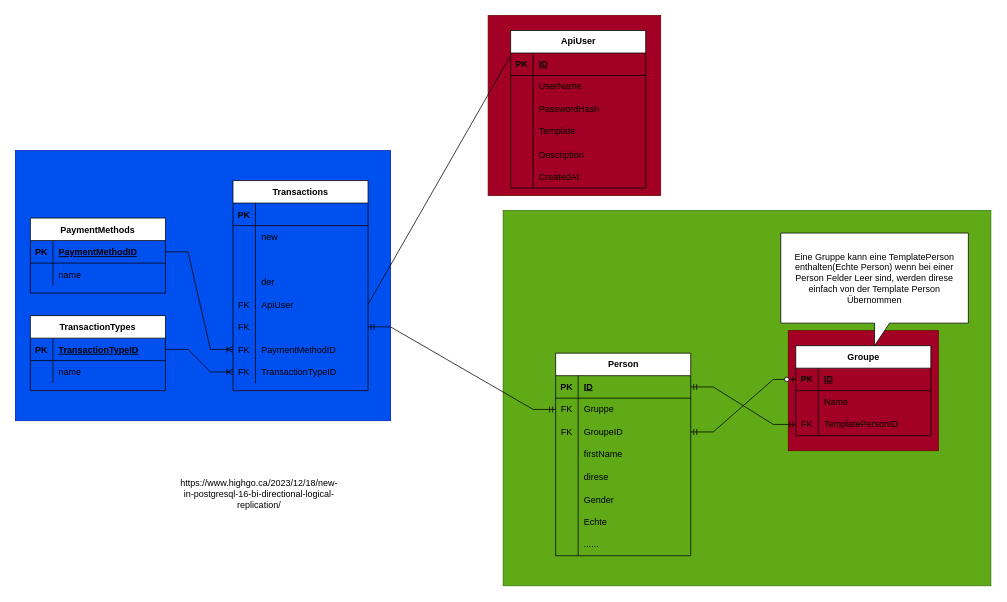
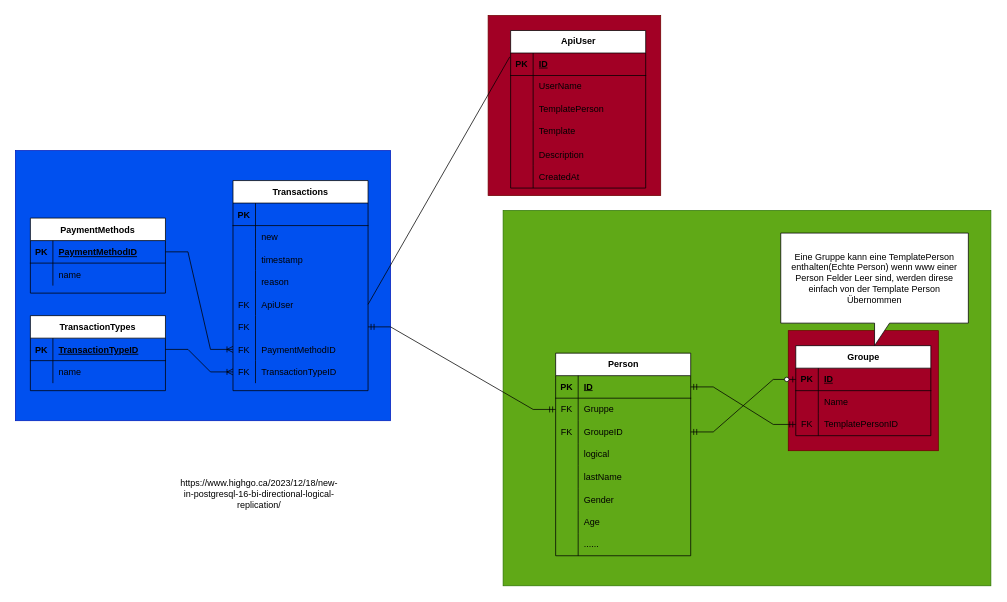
node "PasswordHash": label "PasswordHash" -> "TemplatePerson"
node "timestamp": added
node "Eine Gruppe kann eine TemplatePerson enthalten(Echte Person) wenn bei einer Person Felder Leer sind, werden direse einfach von der Template Person Übernommen": label "Eine Gruppe kann eine TemplatePerson enthalten(Echte Person) wenn bei einer Person Felder Leer sind, werden direse einfach von der Template Person Übernommen" -> "Eine Gruppe kann eine TemplatePerson enthalten(Echte Person) wenn www einer Person Felder Leer sind, werden direse einfach von der Template Person Übernommen"
node "der": label "der" -> "reason"
node "firstName": label "firstName" -> "logical"
node "direse": label "direse" -> "lastName"
node "Echte": label "Echte" -> "Age"
